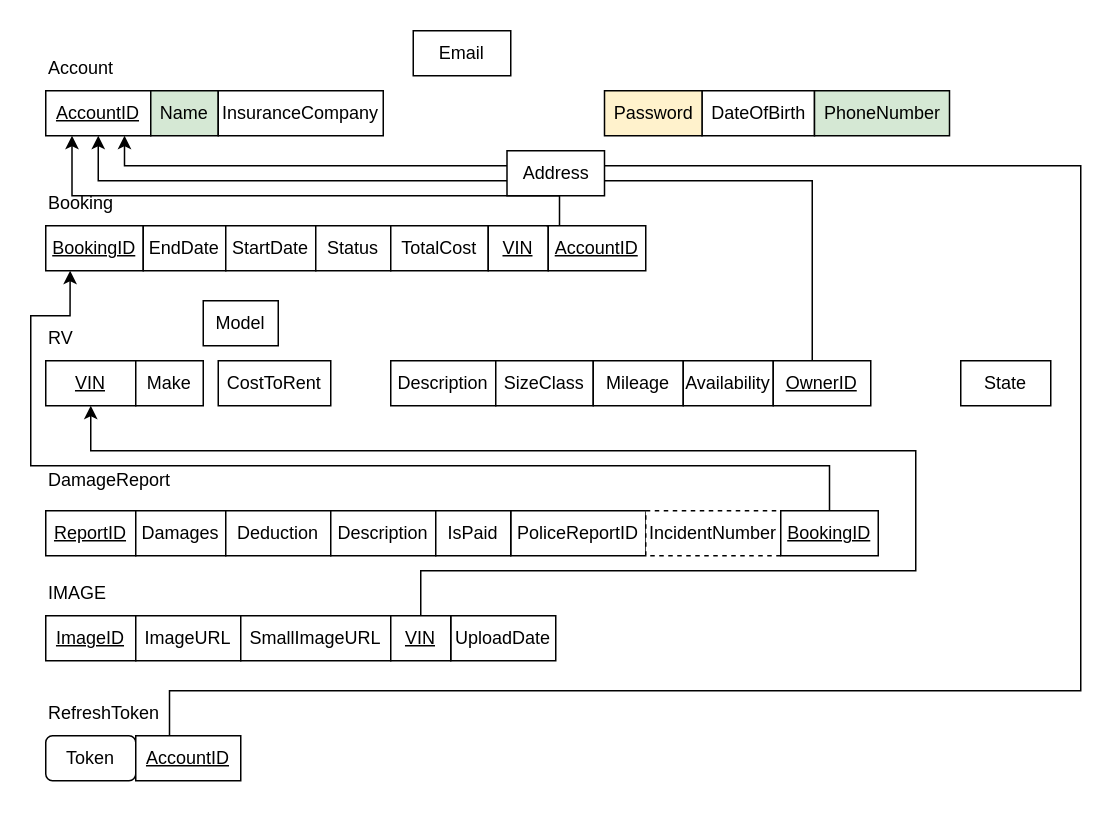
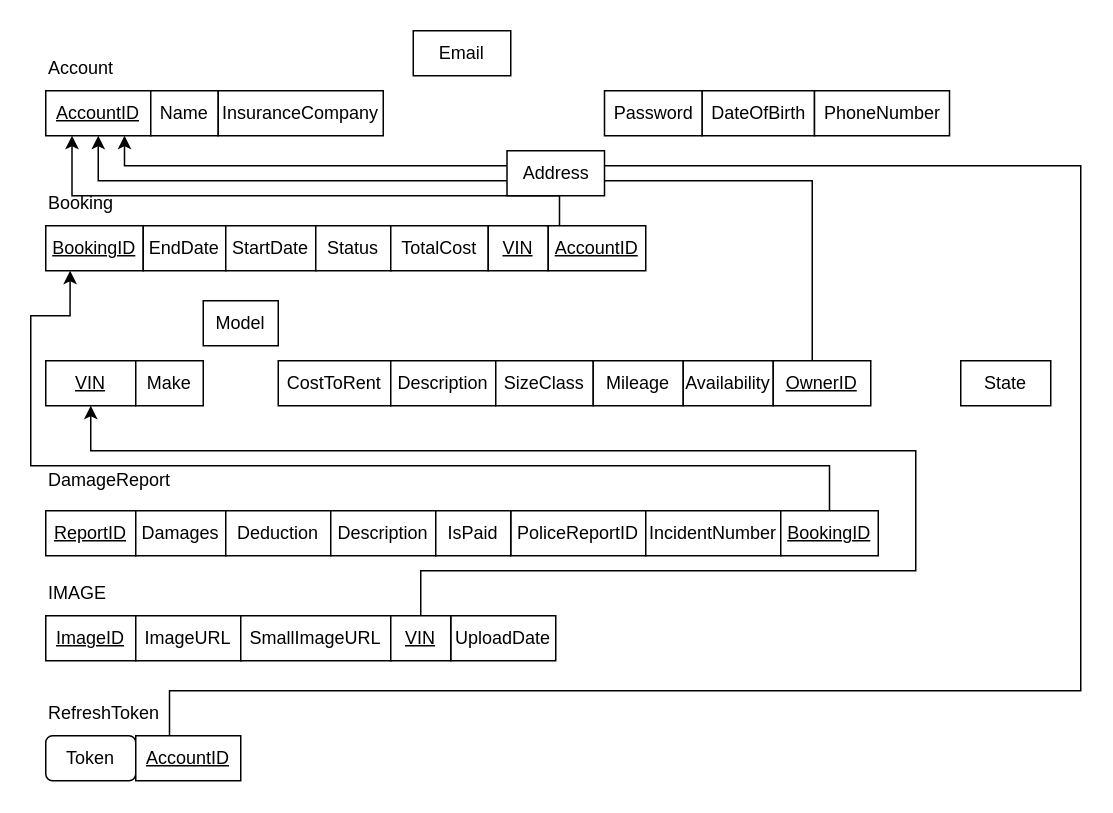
node "Name": fillcolor #d5e8d4 -> #ffffff
node "Password": fillcolor #fff2cc -> #ffffff
node "PhoneNumber": fillcolor #d5e8d4 -> #ffffff
node "RV": removed
node "CostToRent": moved (275, 383) -> (335, 383)
node "IncidentNumber": style dashed -> solid
